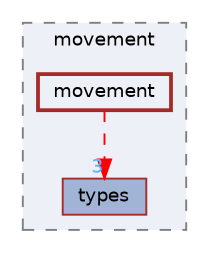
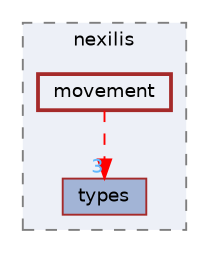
cluster "movement": label "movement" -> "nexilis"
